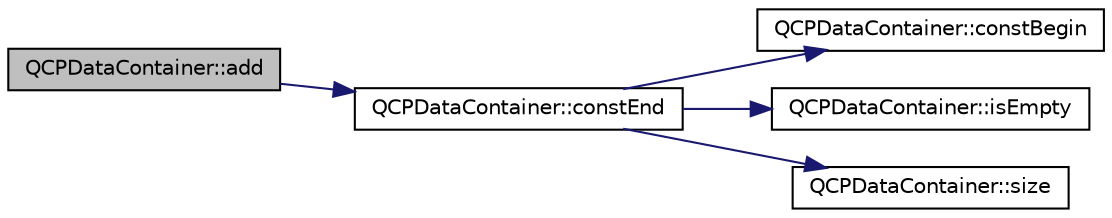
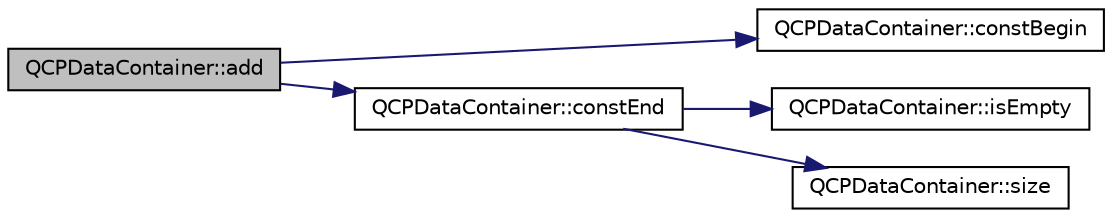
edge "QCPDataContainer::constEnd" -> "QCPDataContainer::constBegin": now "QCPDataContainer::add" -> "QCPDataContainer::constBegin"
